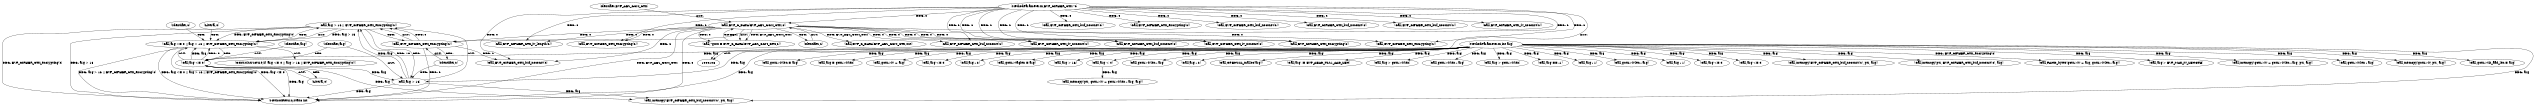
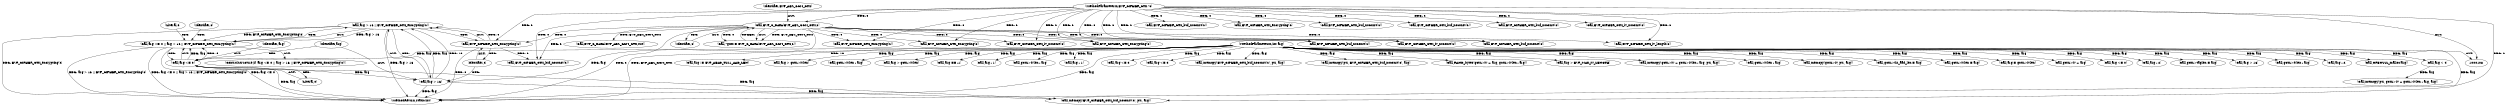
edge "(MethodParameterIn,int arg)" -> "(Call,arg != EVP_AEAD_TLS1_AAD_LEN)": label "DDG: arg" -> "DDG: 16"
edge "(MethodParameterIn,int arg)" -> "(Call,RAND_bytes(gctx->iv + arg, gctx->ivlen - arg))": label "DDG: EVP_CIPHER_CTX_encrypting(c)" -> "DDG: arg"
edge "(MethodParameterIn,EVP_CIPHER_CTX *c)" -> "(MethodReturn,static int)": added, label "DDG: c"
